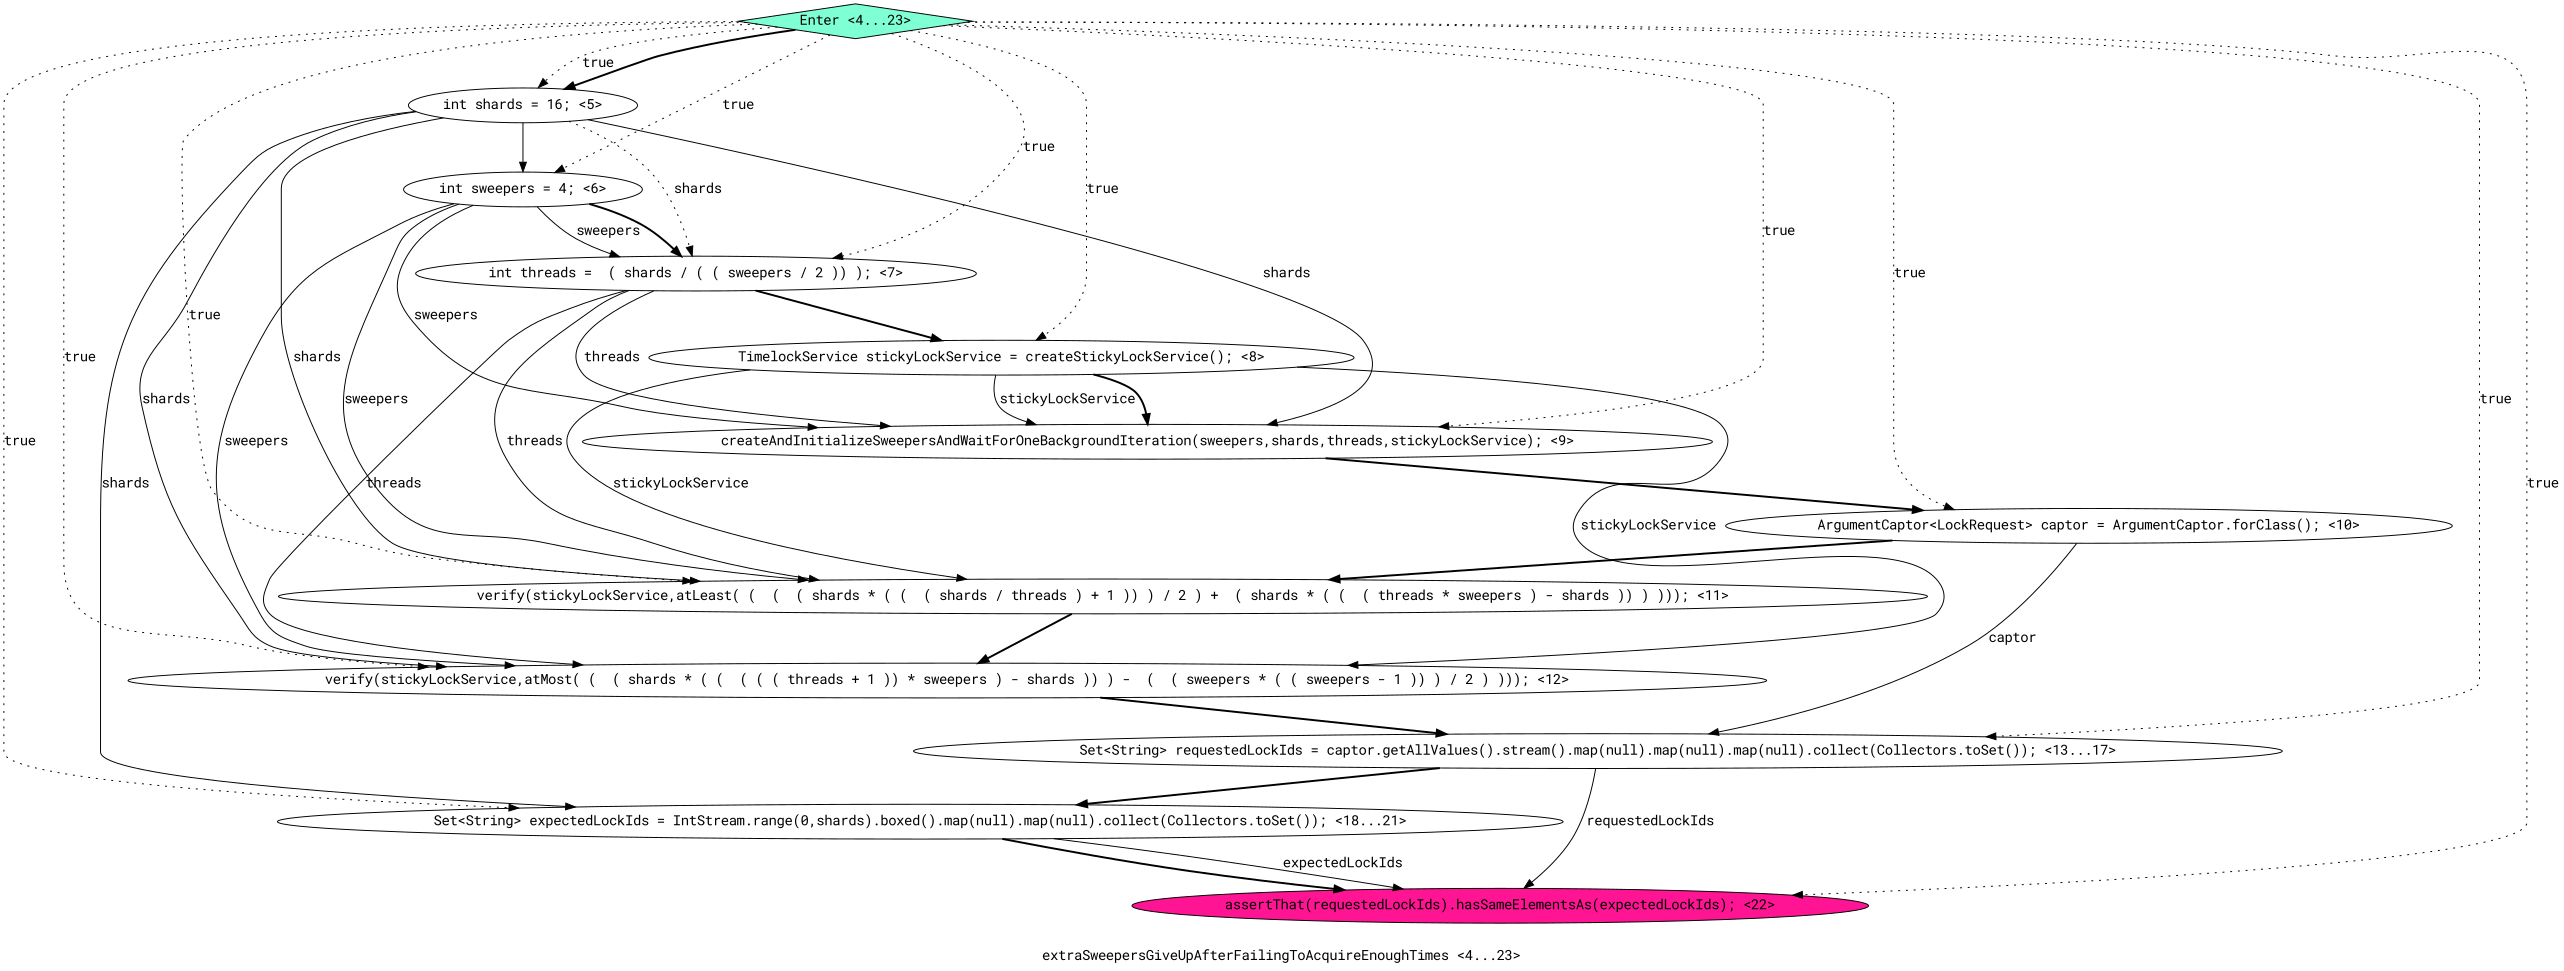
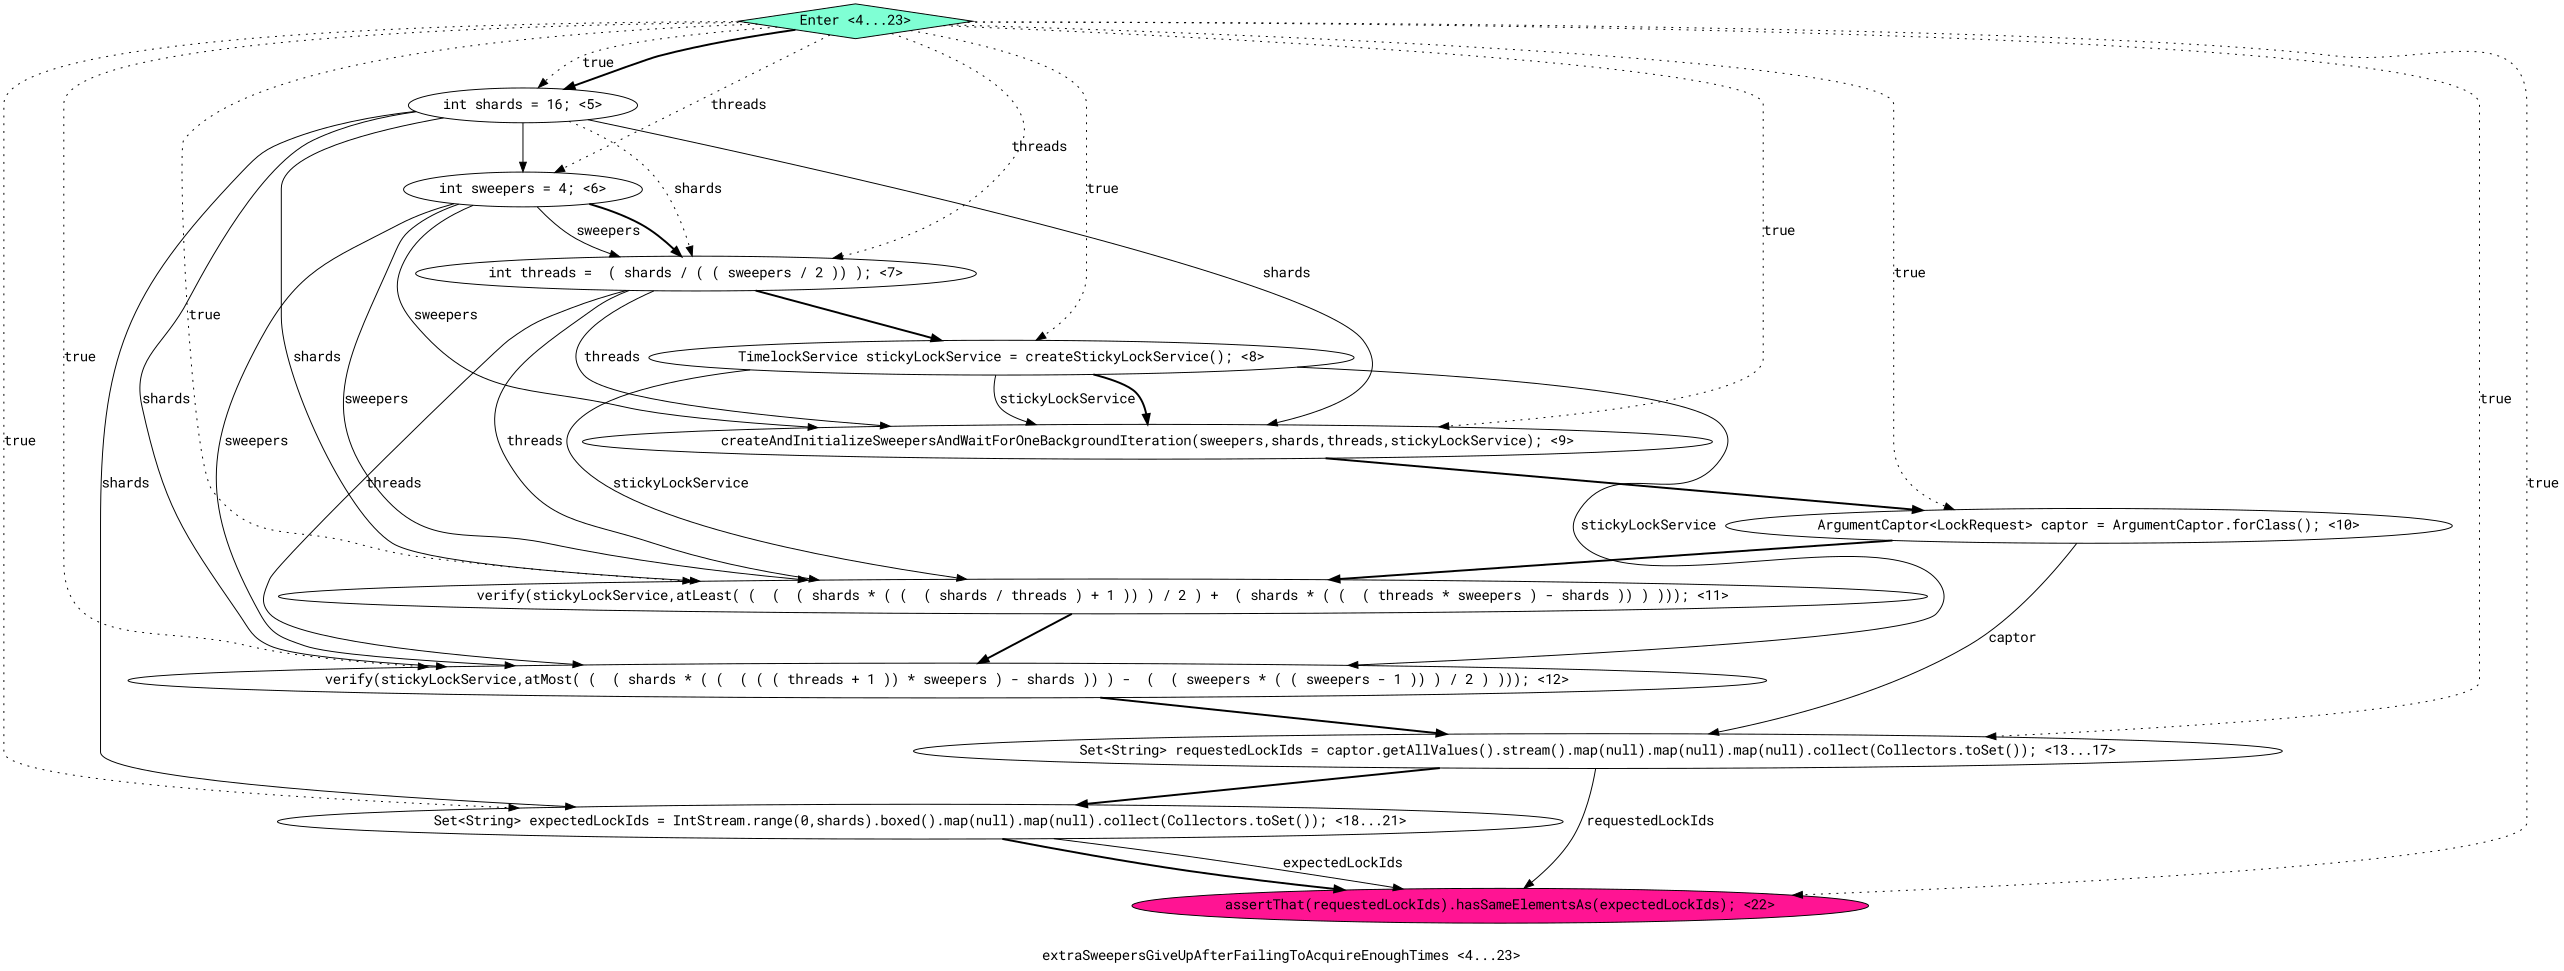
edge "Enter <4...23>" -> "int sweepers = 4; <6>": label "true" -> "threads"
edge "Enter <4...23>" -> "int threads =  ( shards / ( ( sweepers / 2 )) ); <7>": label "true" -> "threads"
